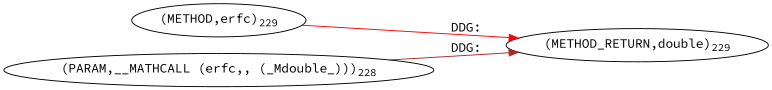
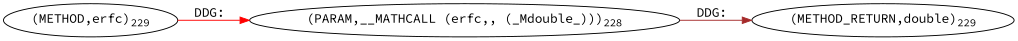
edge "(METHOD,erfc)" -> "(METHOD_RETURN,double)": now "(METHOD,erfc)" -> "(PARAM,__MATHCALL (erfc,, (_Mdouble_)))"
